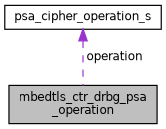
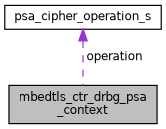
node "mbedtls_ctr_drbg_psa _operation": label "mbedtls_ctr_drbg_psa _operation" -> "mbedtls_ctr_drbg_psa _context"
